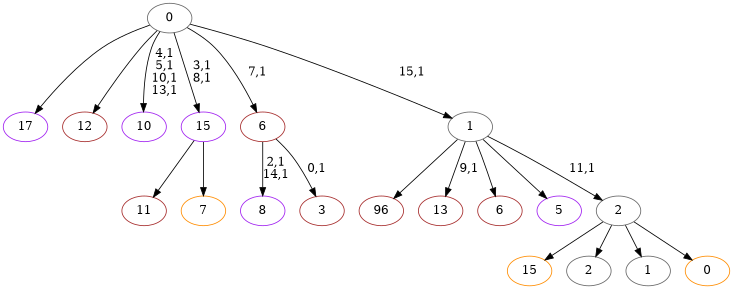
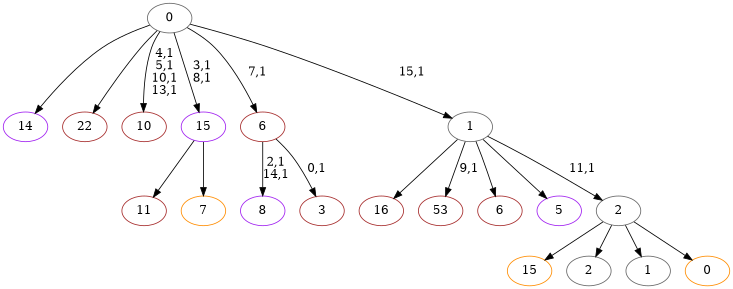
node "17": label "17" -> "14"
node "12": label "12" -> "22"
node "10": color purple -> brown
node "96": label "96" -> "16"
node "13": label "13" -> "53"
